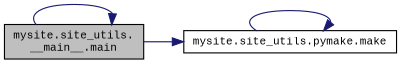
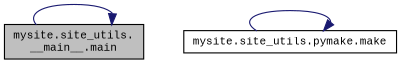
edge "mysite.site_utils. __main__.main" -> "mysite.site_utils.pymake.make": removed
